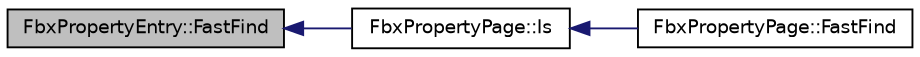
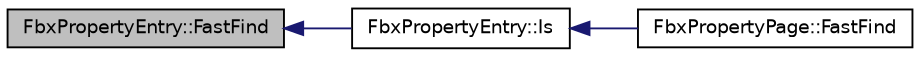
node "FbxPropertyPage::Is": label "FbxPropertyPage::Is" -> "FbxPropertyEntry::Is"
